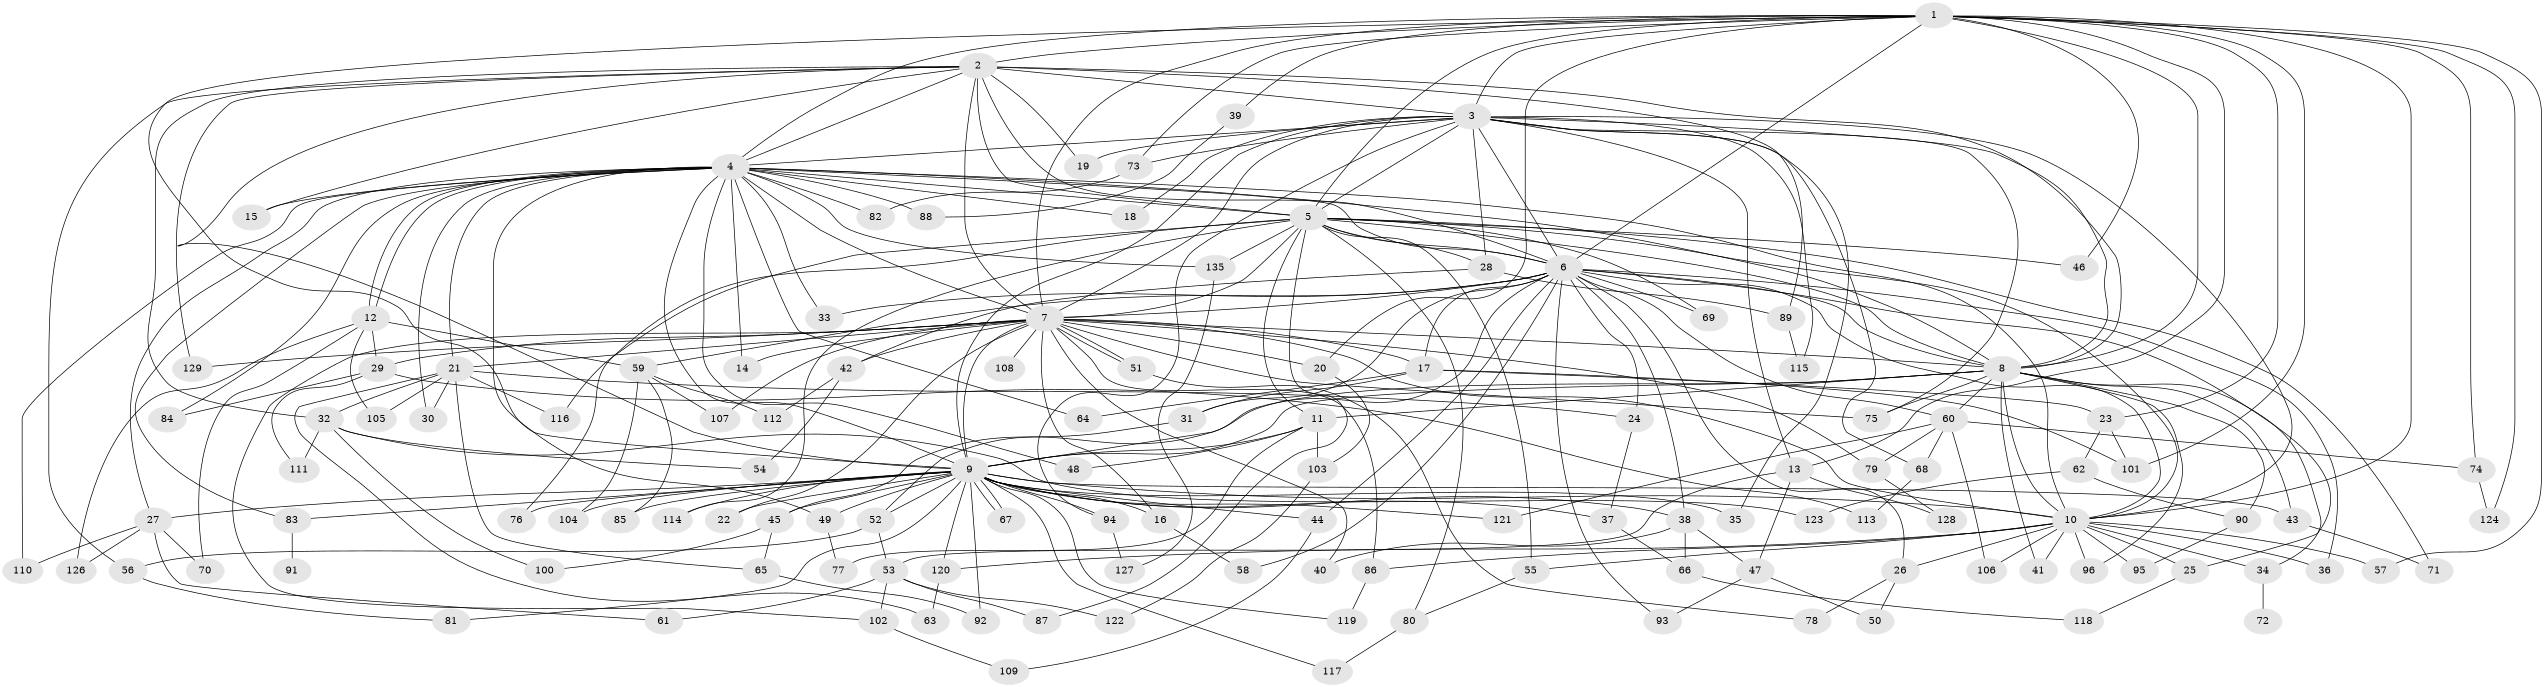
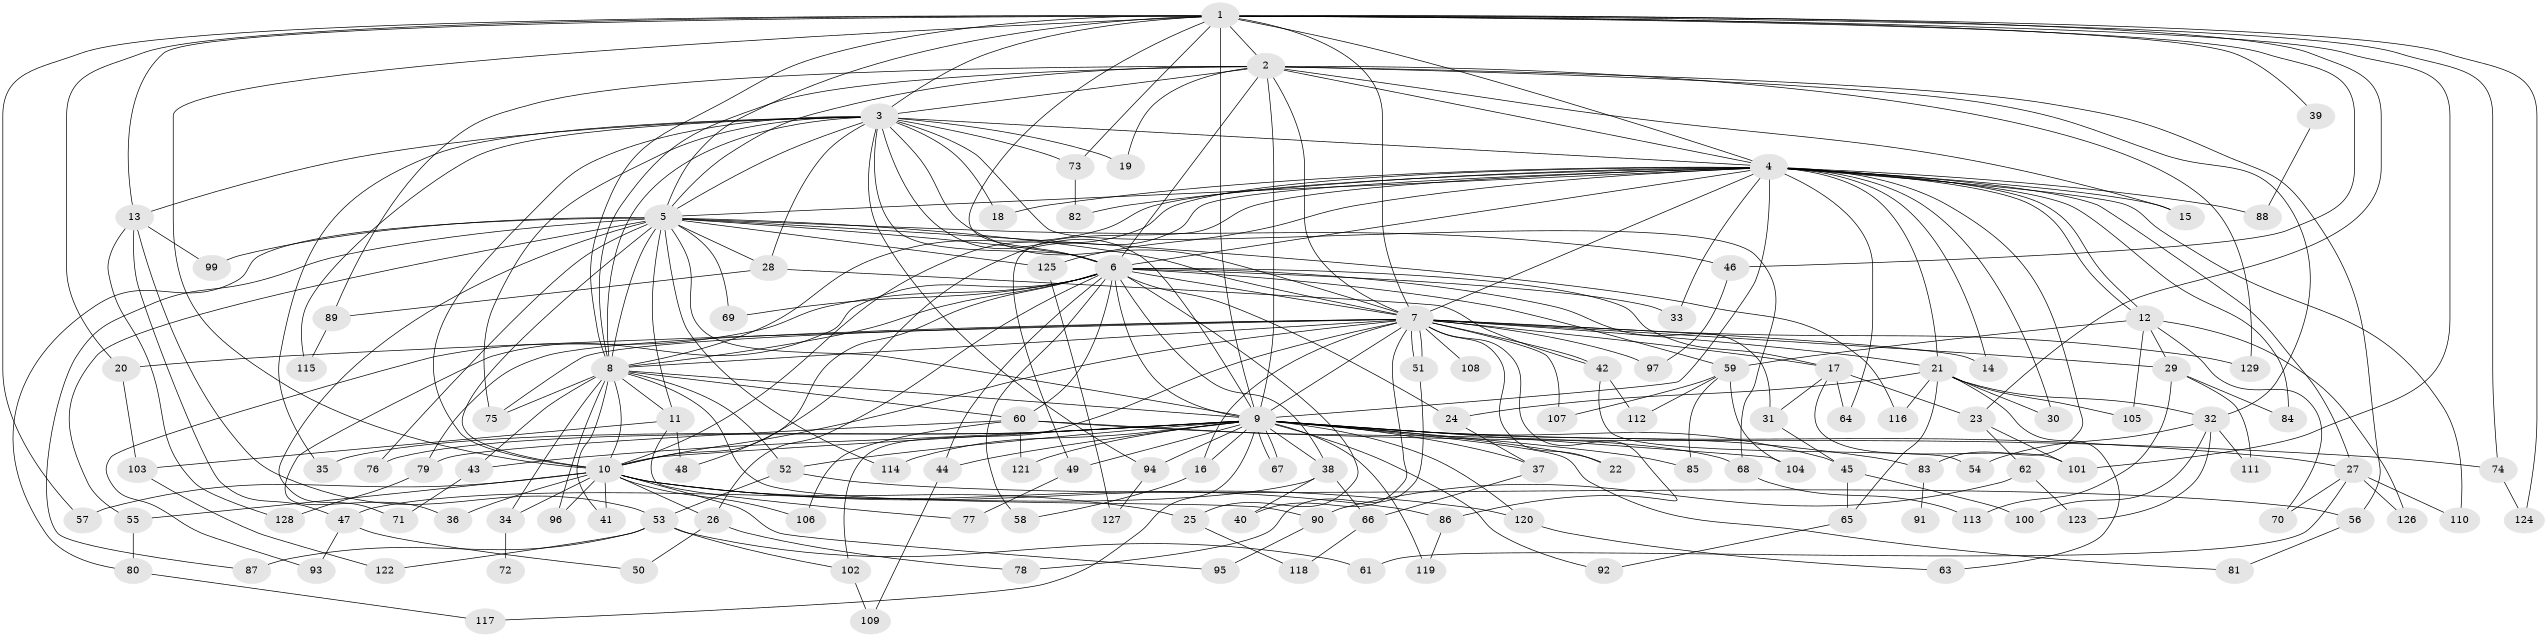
node "99": added
node "135": label "135" -> "125"
node "97": added
edge "11" -- "9": now "5" -- "9"
